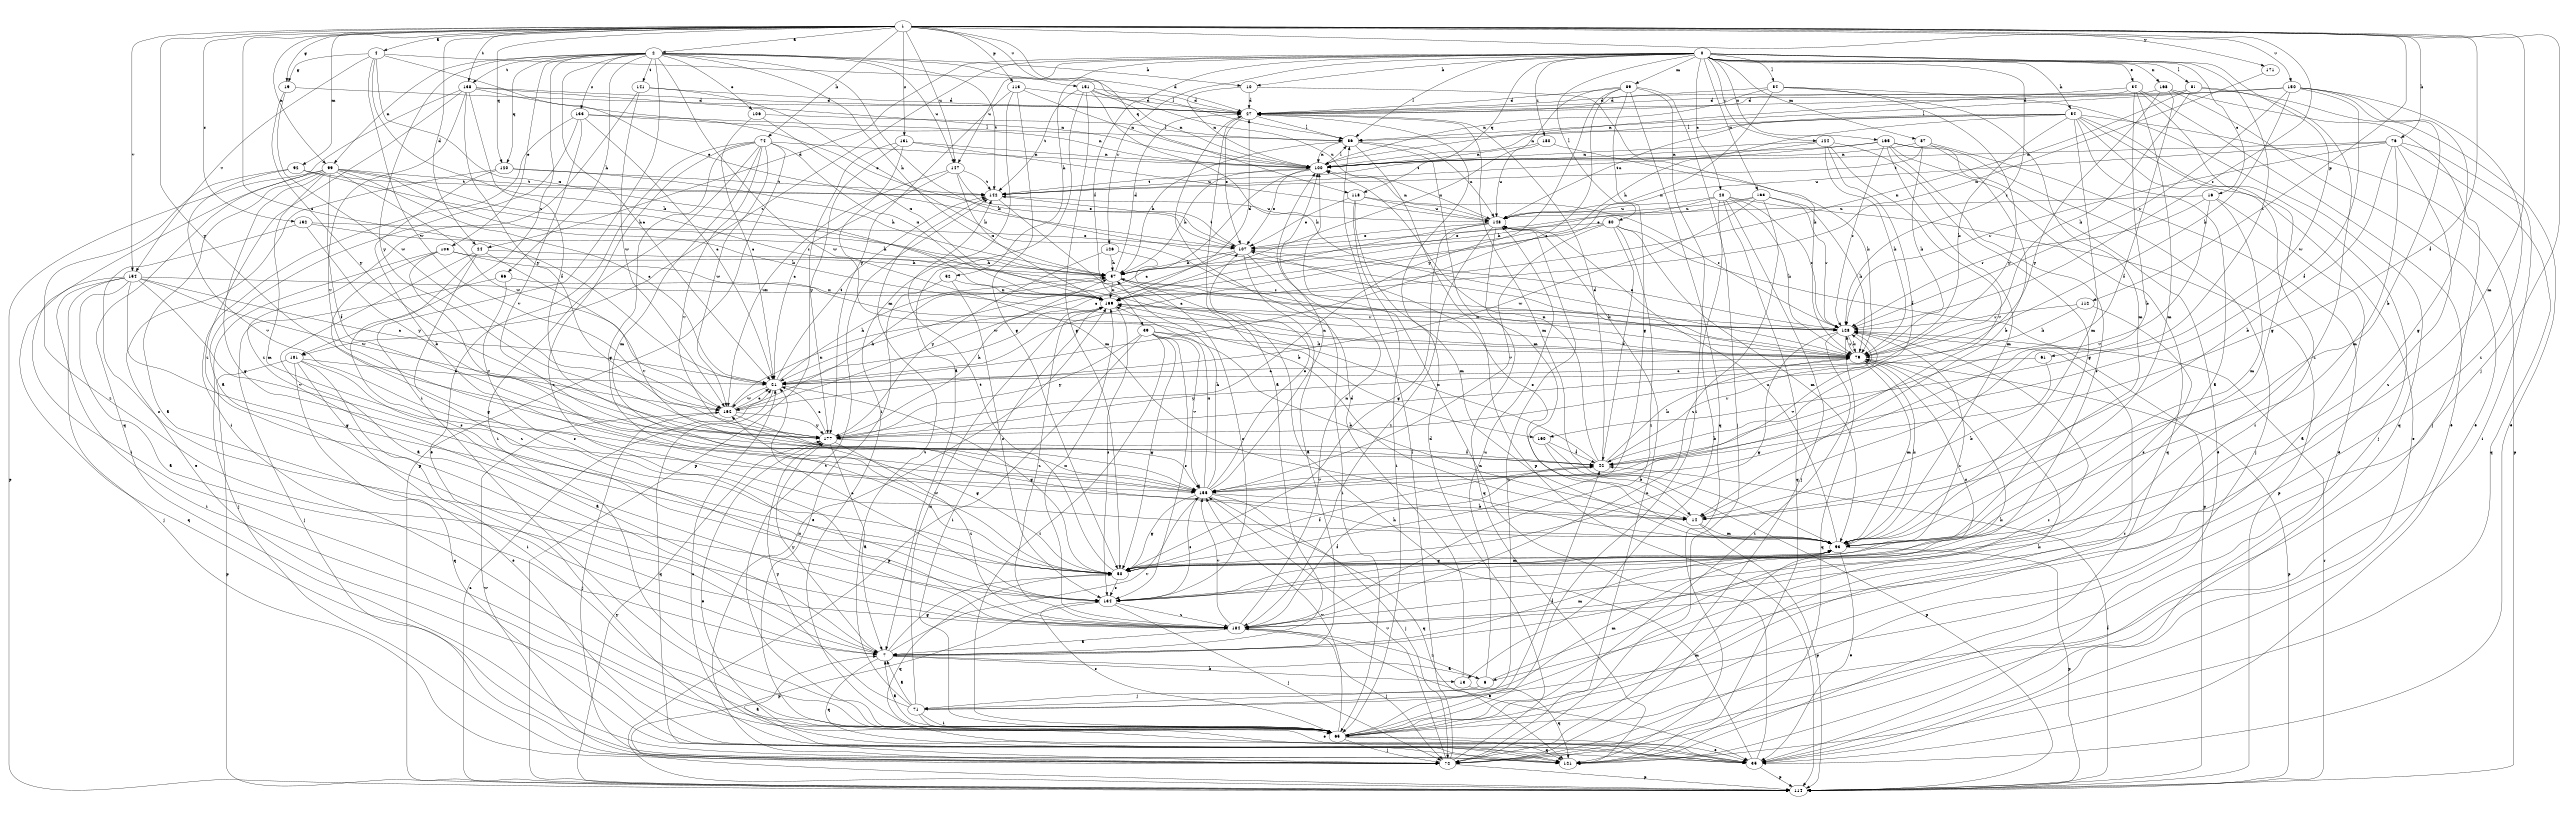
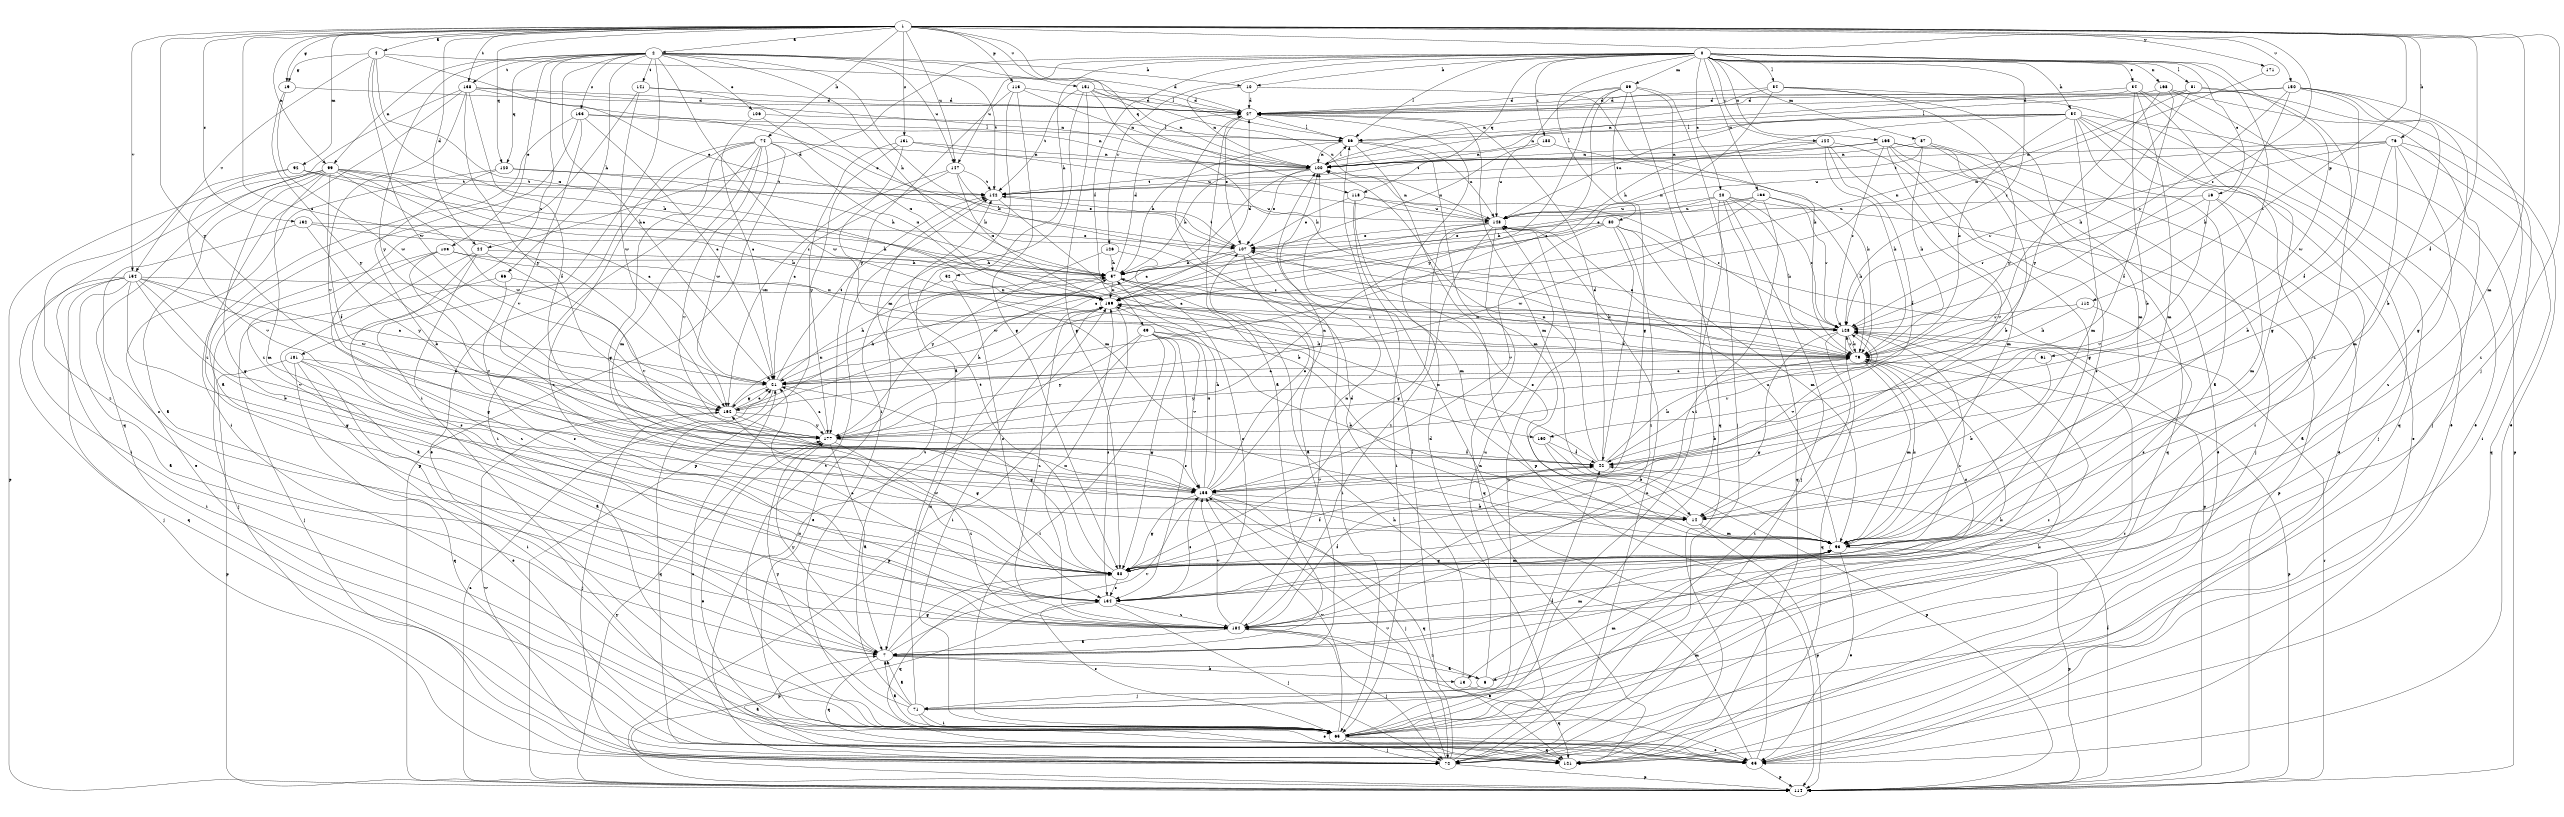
edge "0" -> "181": removed, label "z"
edge "21" -> "162": label "w" -> "g"
edge "154" -> "14": added, label "b"
